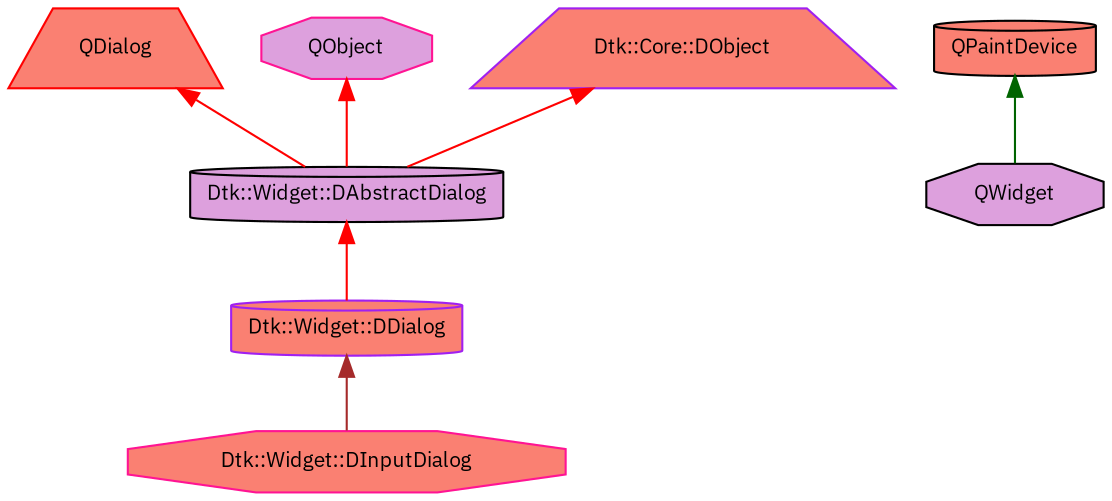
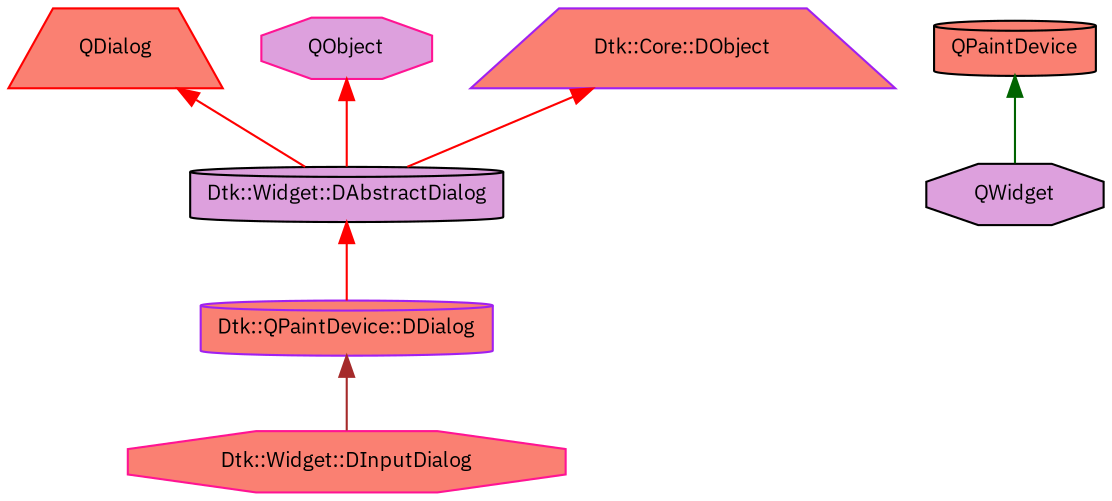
node "Dtk::Widget::DDialog": label "Dtk::Widget::DDialog" -> "Dtk::QPaintDevice::DDialog"
